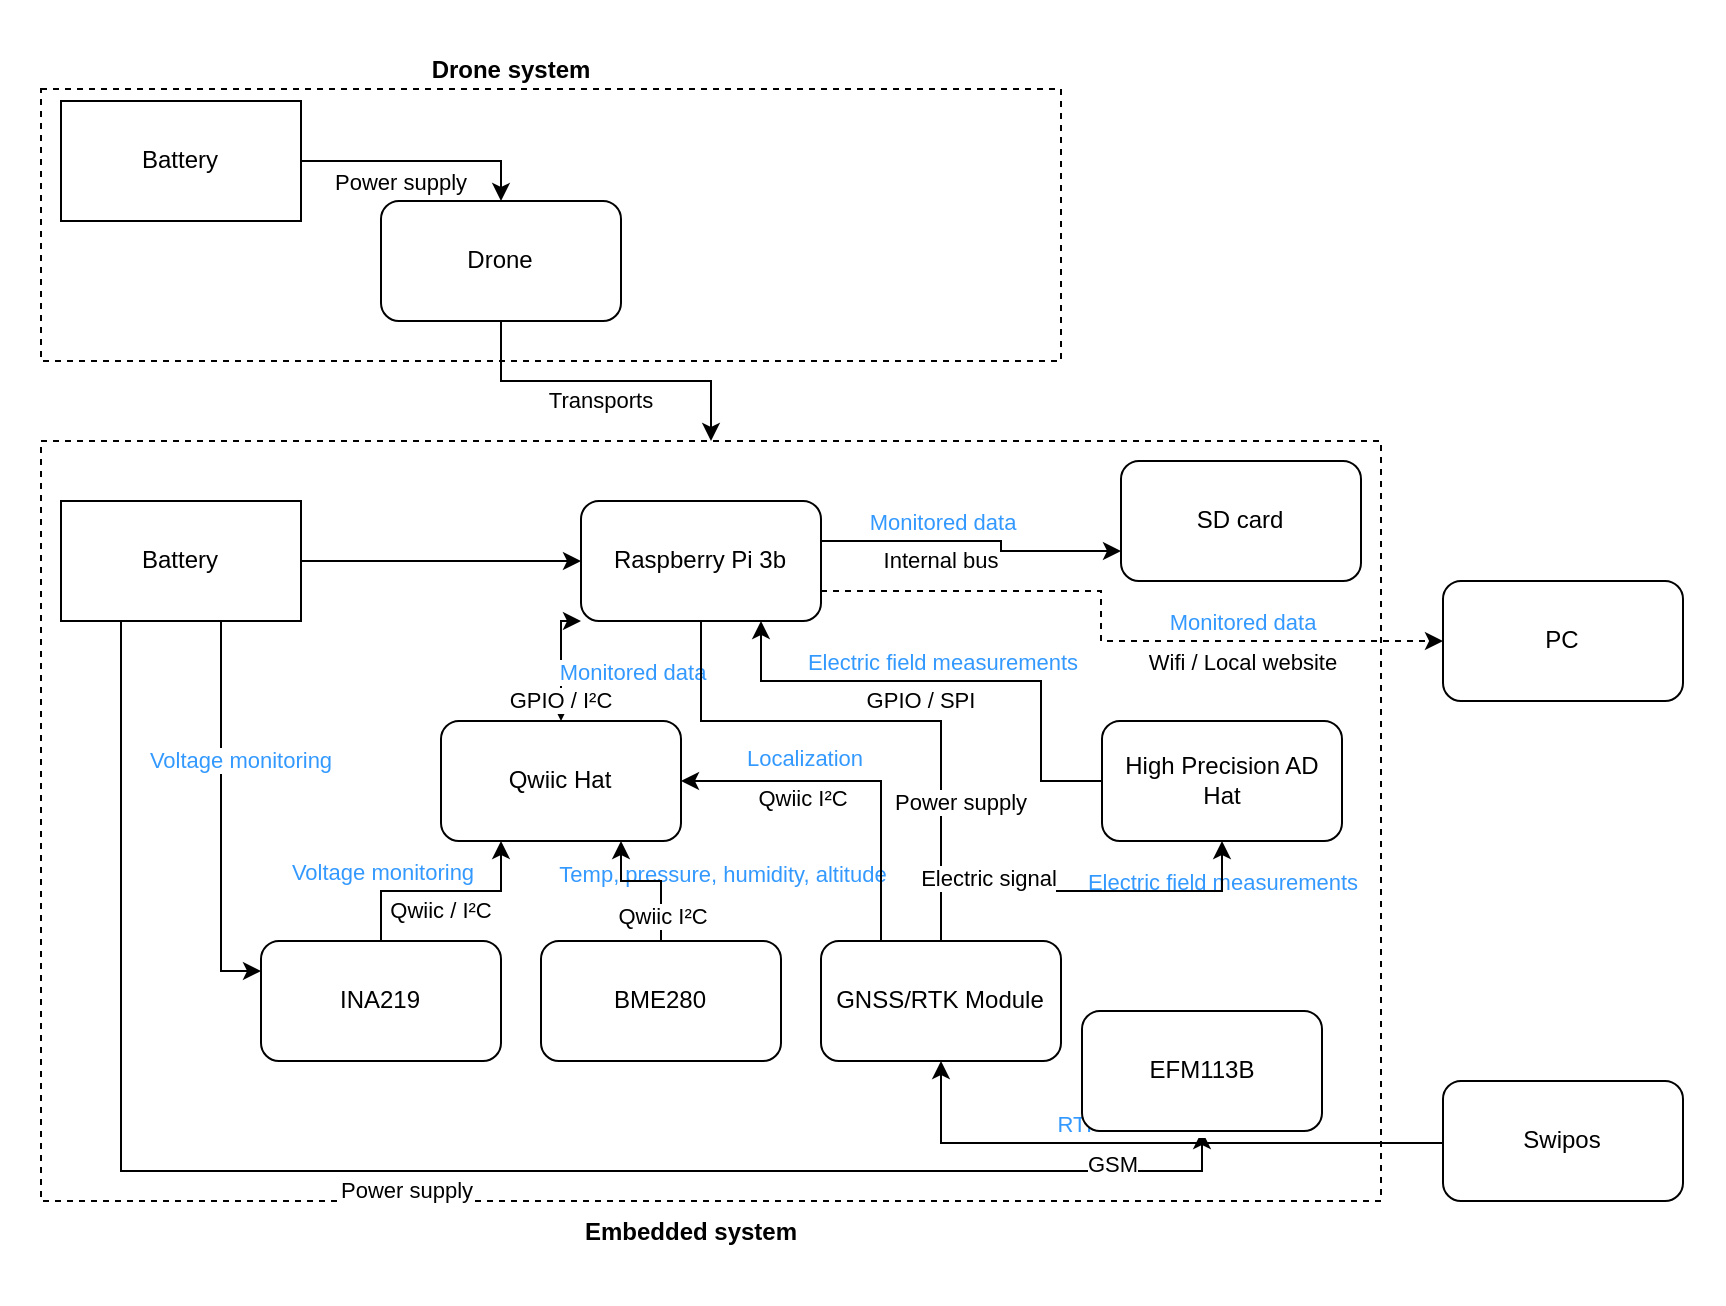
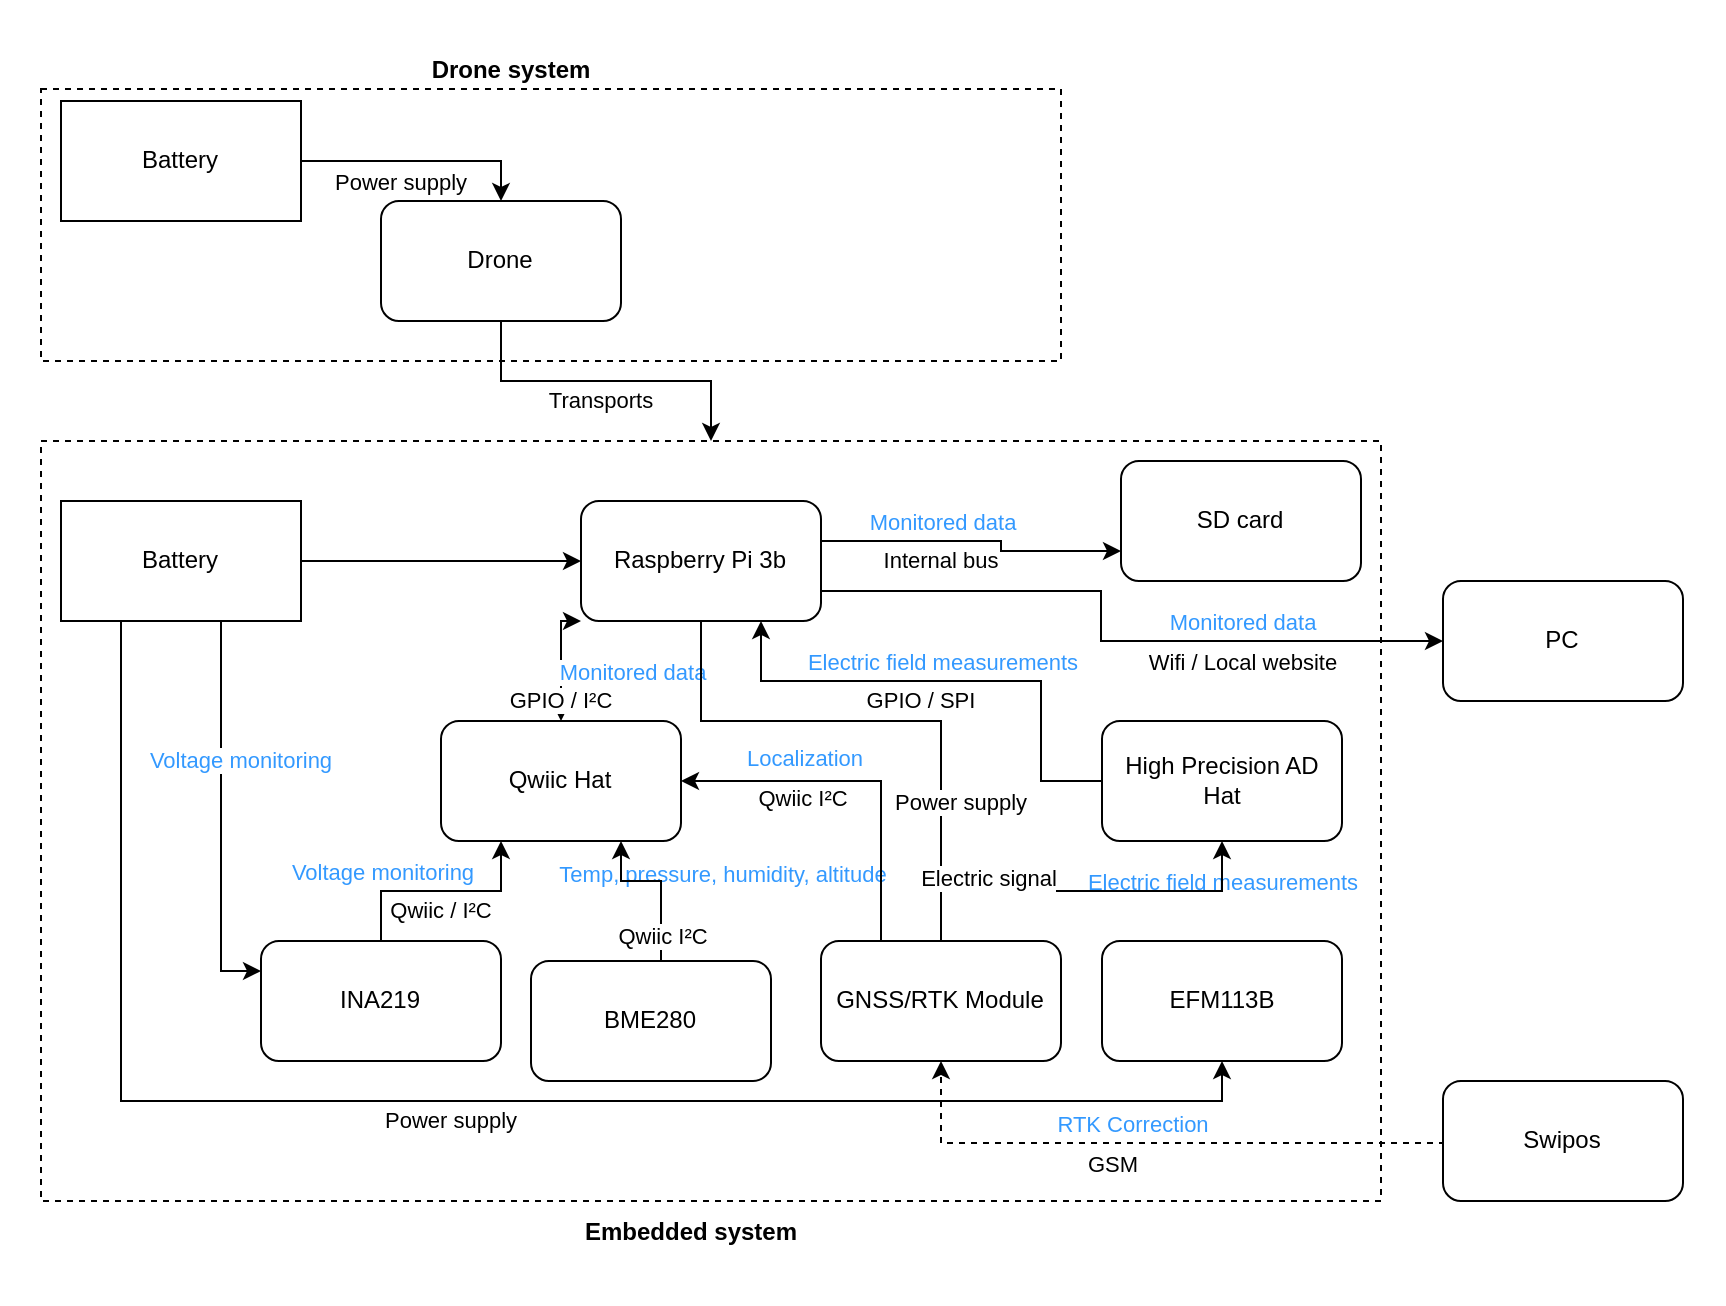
edge "Raspberry Pi 3b" -> "PC": style dashed -> solid
node "BME280": moved (661, 1001) -> (651, 1021)
node "EFM113B": moved (1202, 1071) -> (1222, 1001)
edge "Swipos" -> "GNSS/RTK Module": style solid -> dashed
